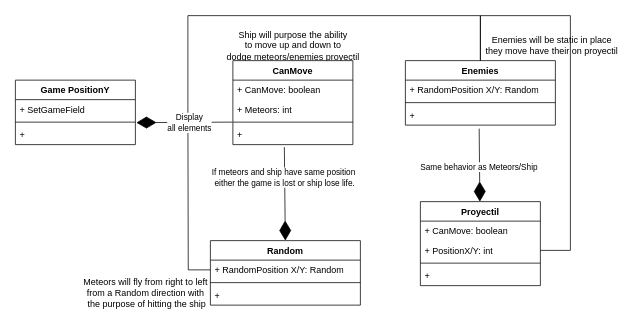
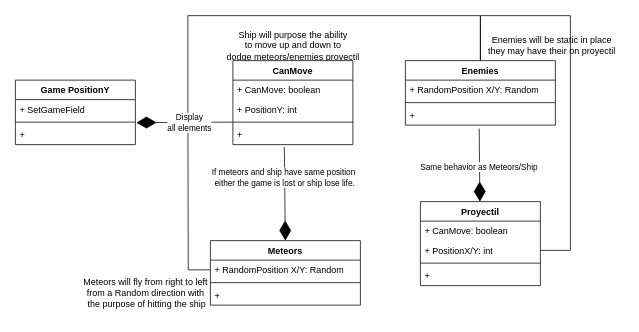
node "Enemies will be static in place they move have their on proyectil": label "Enemies will be static in place they move have their on proyectil" -> "Enemies will be static in place they may have their on proyectil"
node "+ Meteors: int": label "+ Meteors: int" -> "+ PositionY: int"
node "Random": label "Random" -> "Meteors"
